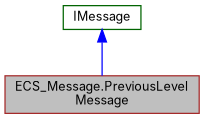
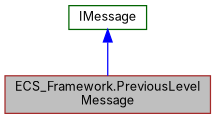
node "ECS_Message.PreviousLevel Message": label "ECS_Message.PreviousLevel Message" -> "ECS_Framework.PreviousLevel Message"
